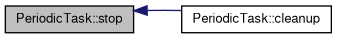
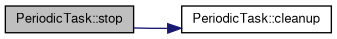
edge "PeriodicTask::cleanup" -> "PeriodicTask::stop": reversed
